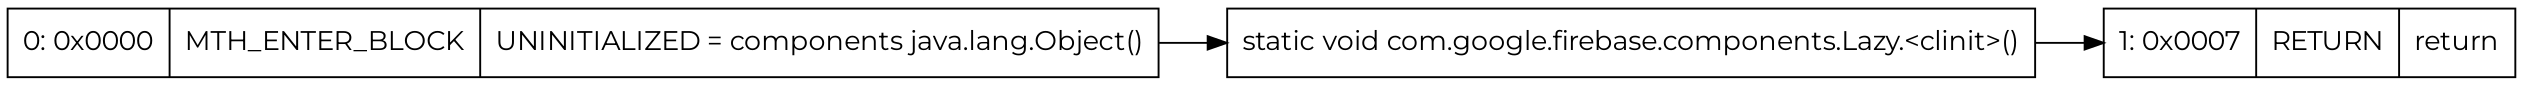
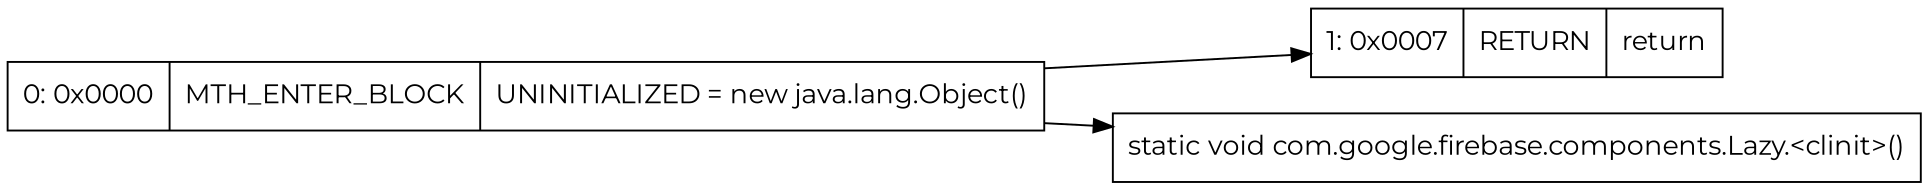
node "0: 0x0000": text "UNINITIALIZED = components java.lang.Object()" -> "UNINITIALIZED = new java.lang.Object()"
edge "static void com.google.firebase.components.Lazy.<clinit>()" -> "1: 0x0007": now "0: 0x0000" -> "1: 0x0007"
